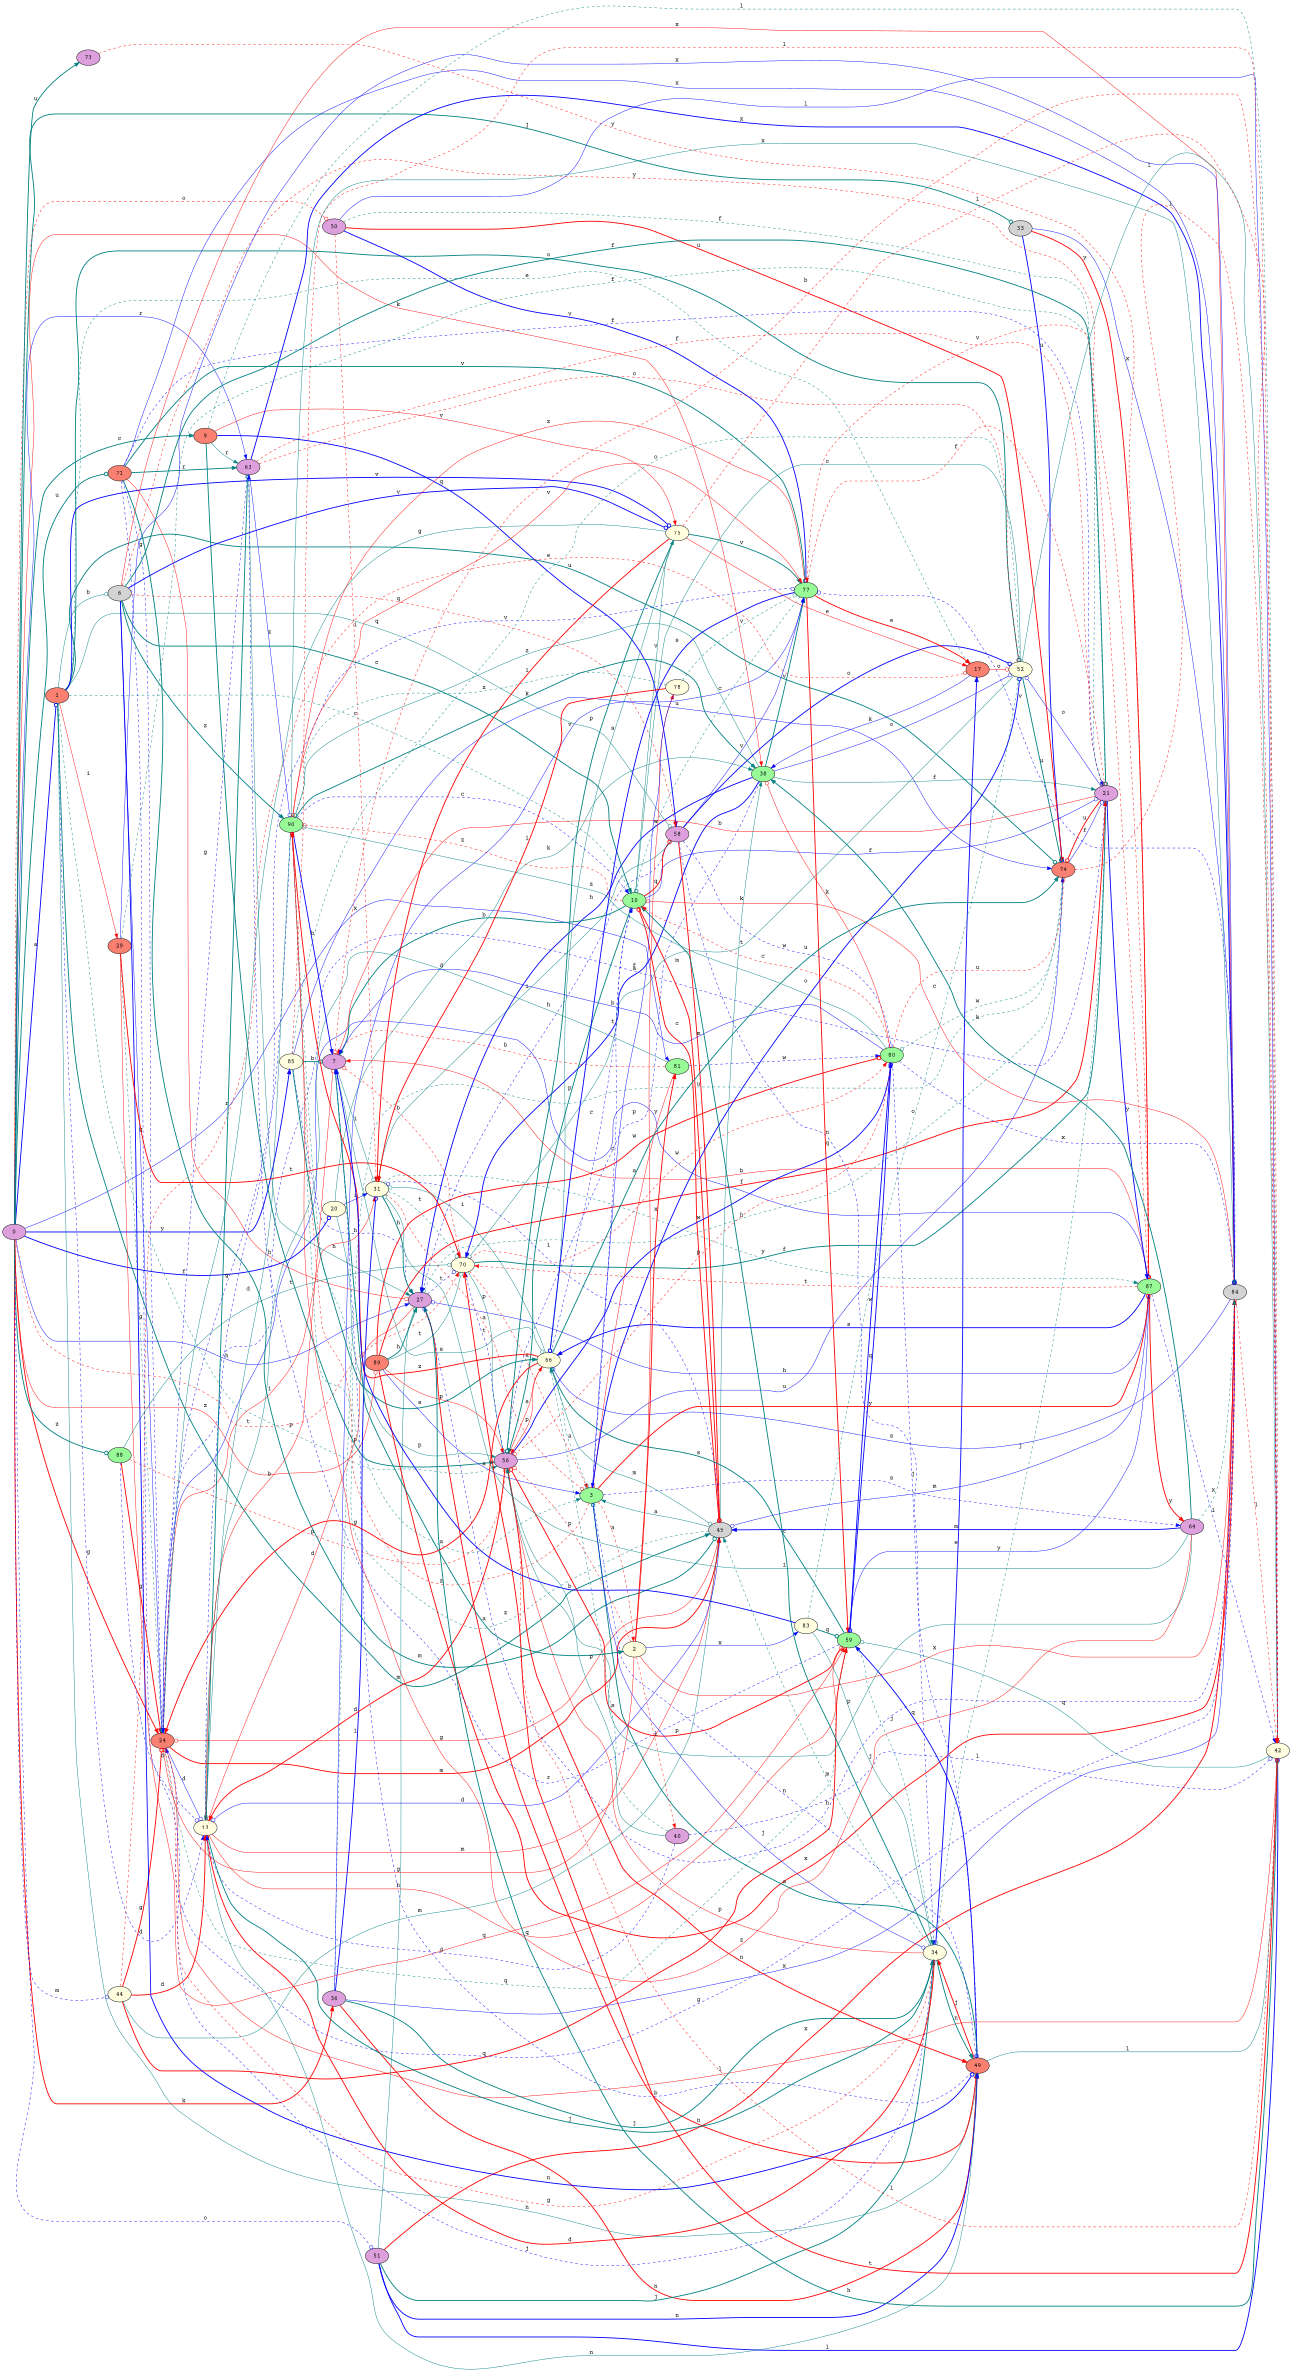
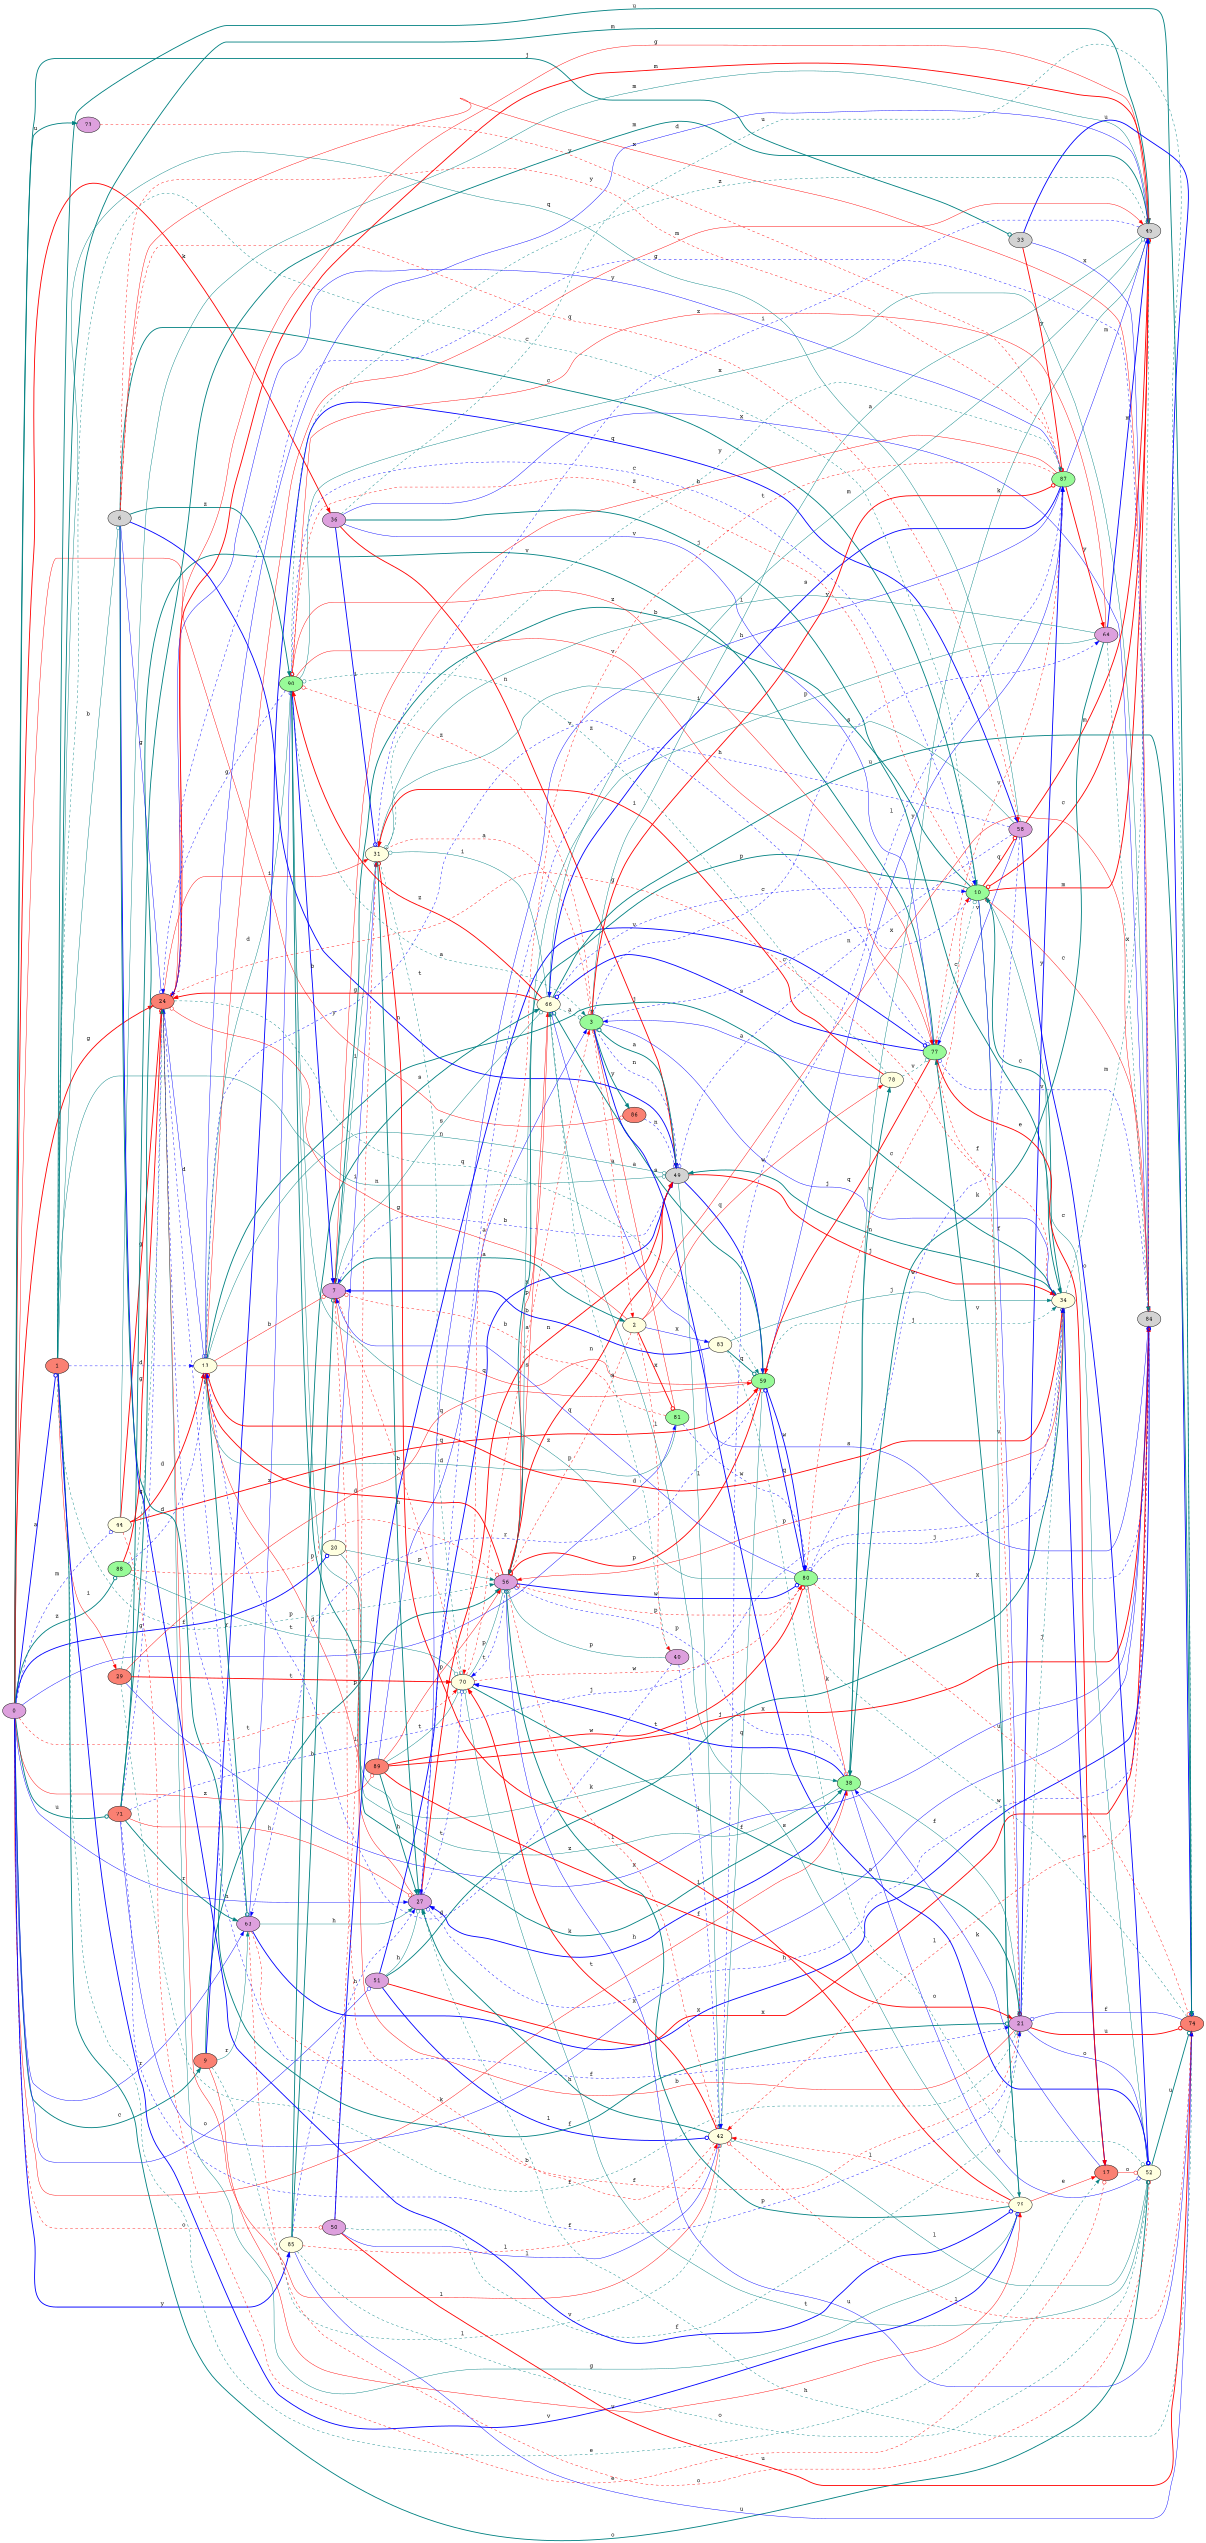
edge "38" -> "77": now "38" -> "78"
edge "80" -> "7": label "b" -> "q"
node "86": added
edge "2" -> "81": arrowhead normal -> odot
edge "6" -> "49": arrowhead odot -> normal
edge "0" -> "51": style dashed -> solid
node "49": fillcolor salmon -> lightgrey
